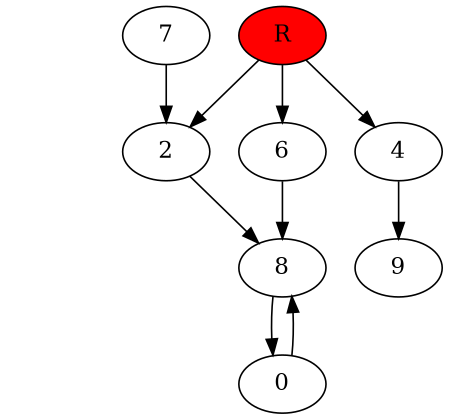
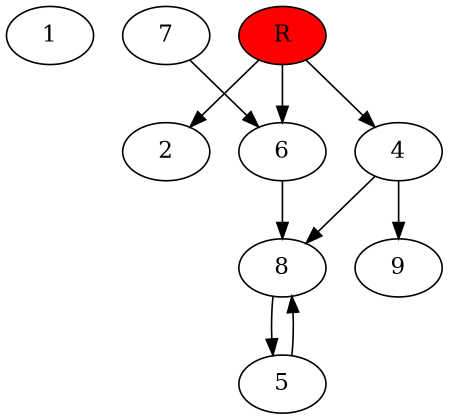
node "1": added
edge "7" -> "2": now "7" -> "6"
edge "2" -> "8": now "4" -> "8"
node "0": label "0" -> "5"
